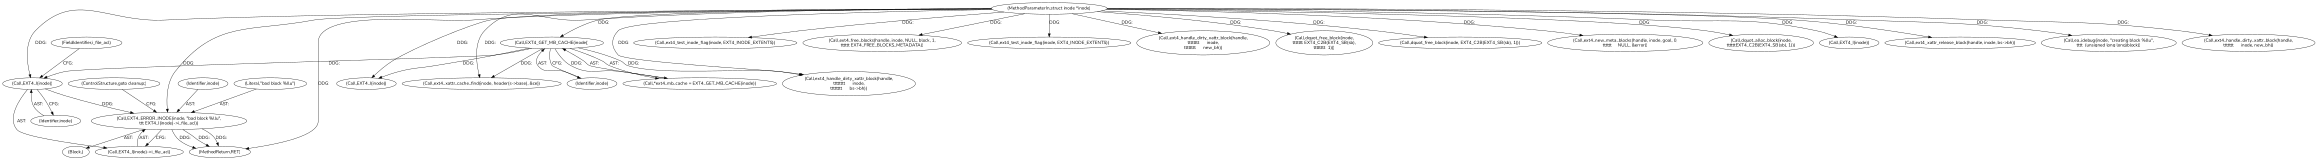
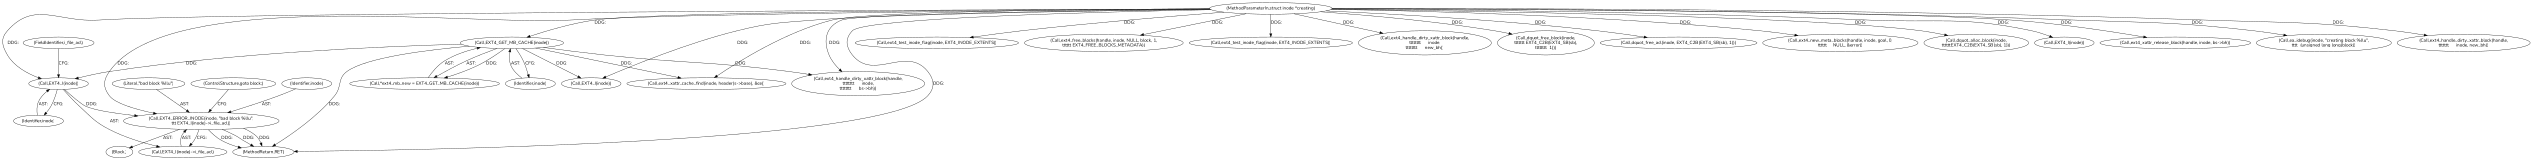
node "(MethodParameterIn,struct inode *inode)": label "(MethodParameterIn,struct inode *inode)" -> "(MethodParameterIn,struct inode *creating)"
node "(Call,dquot_free_block(inode, EXT4_C2B(EXT4_SB(sb), 1)))": label "(Call,dquot_free_block(inode, EXT4_C2B(EXT4_SB(sb), 1)))" -> "(Call,dquot_free_acl(inode, EXT4_C2B(EXT4_SB(sb), 1)))"
edge "(Call,EXT4_GET_MB_CACHE(inode))" -> "(MethodReturn,RET)": added, label "DDG:"
node "(ControlStructure,goto cleanup;)": label "(ControlStructure,goto cleanup;)" -> "(ControlStructure,goto block;)"
node "(Call,*ext4_mb_cache = EXT4_GET_MB_CACHE(inode))": label "(Call,*ext4_mb_cache = EXT4_GET_MB_CACHE(inode))" -> "(Call,*ext4_mb_new = EXT4_GET_MB_CACHE(inode))"
